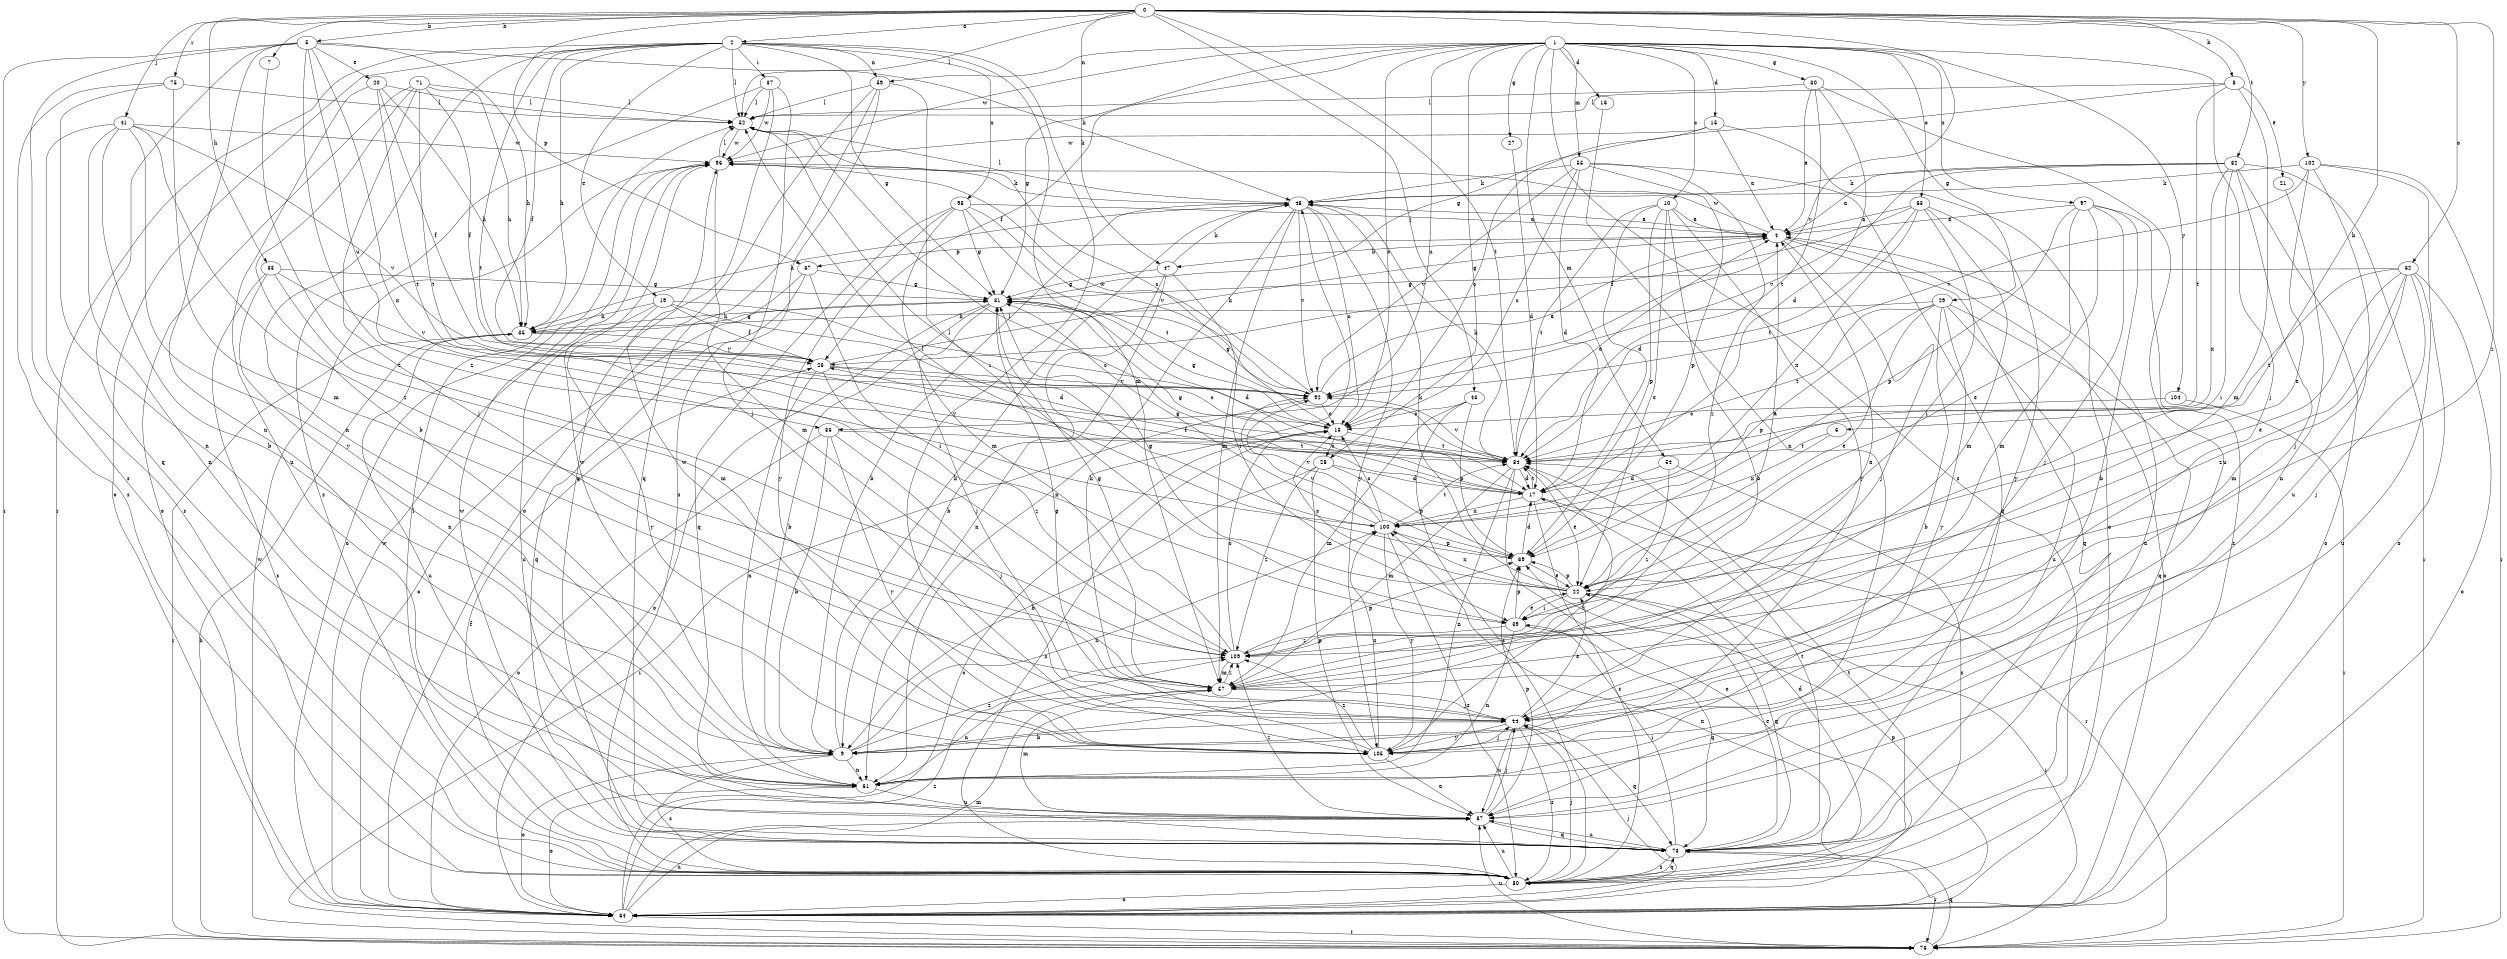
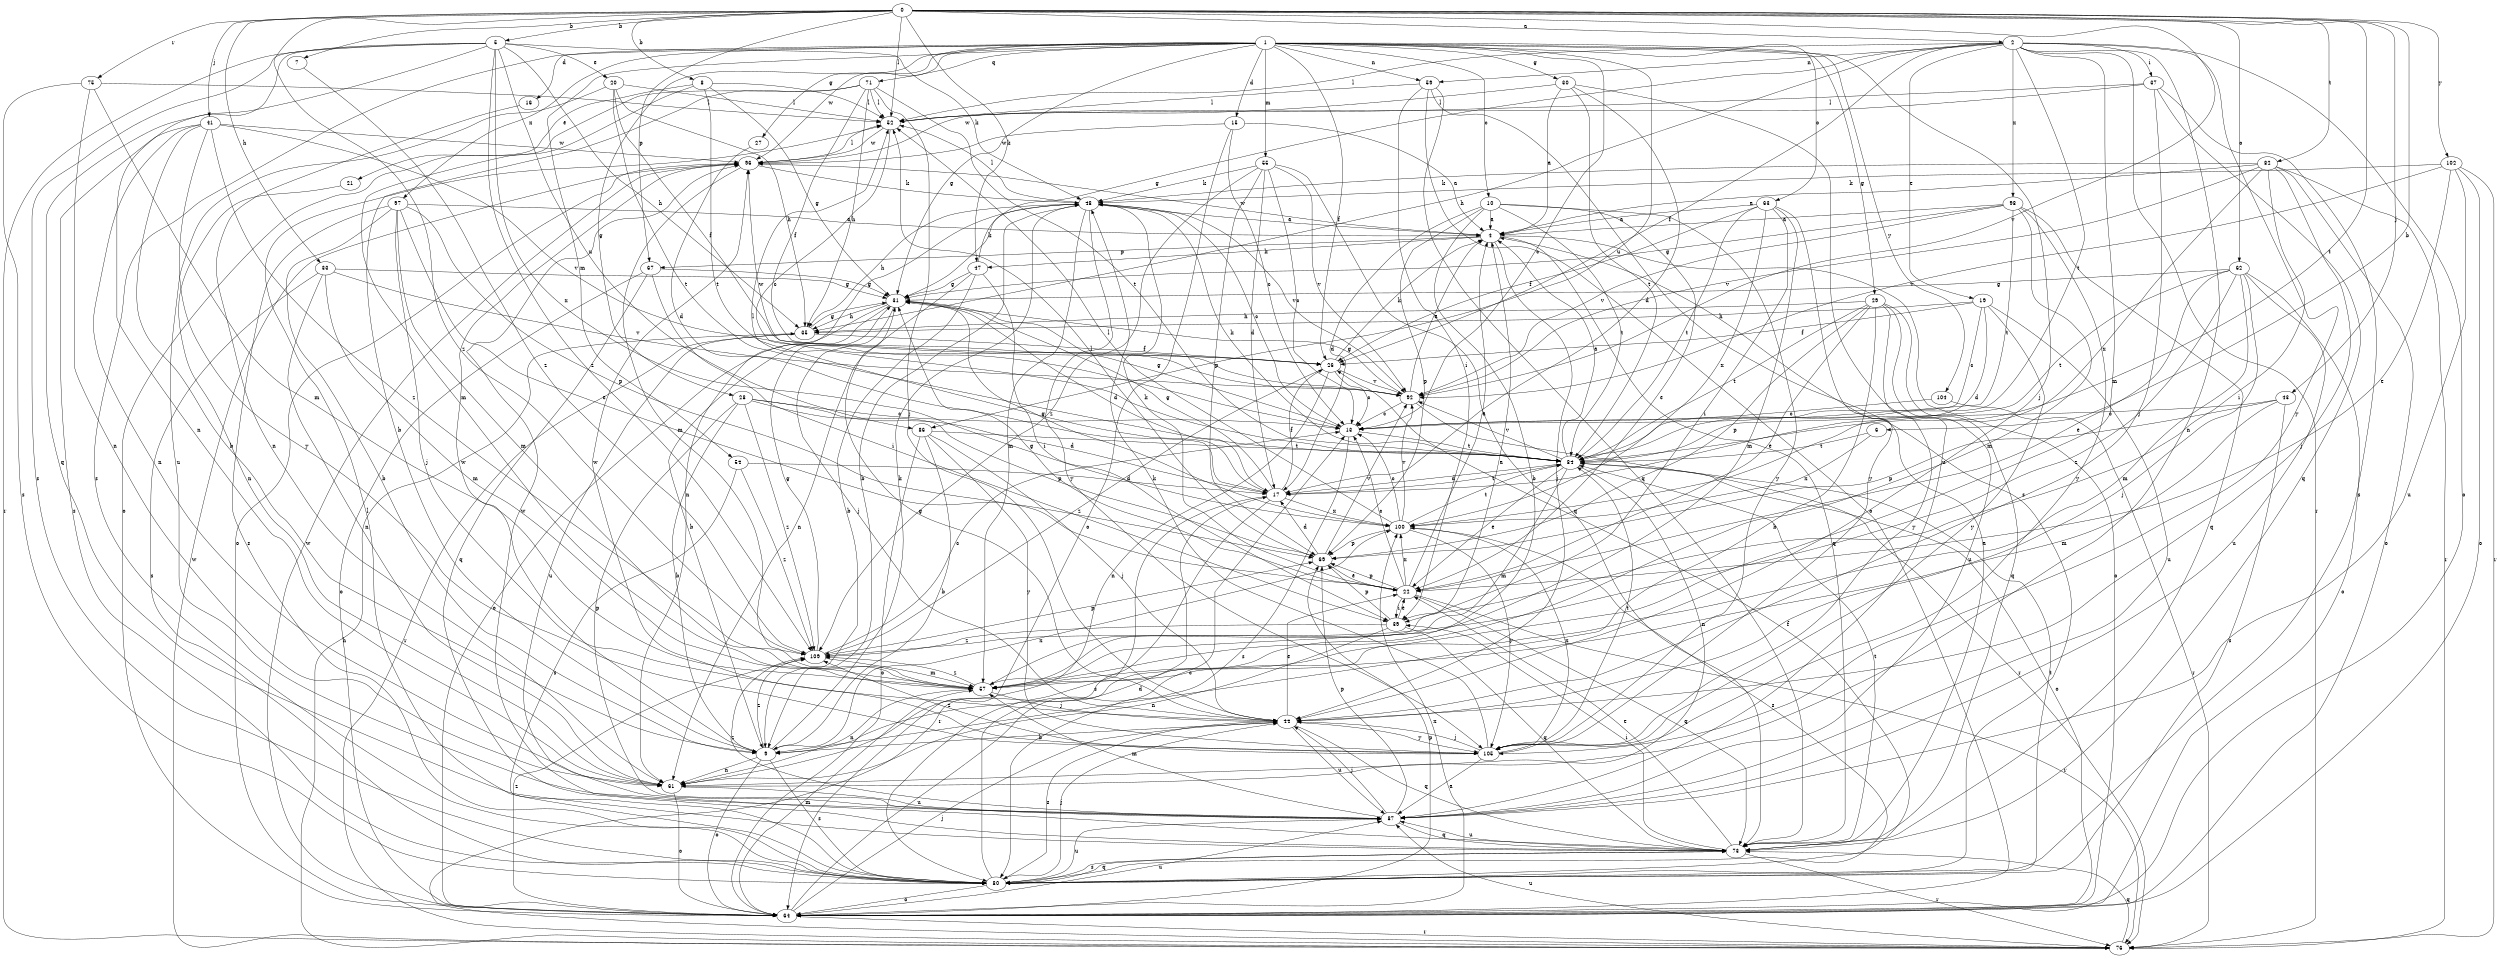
edge "1" -> "71": added, label "q"
edge "35" -> "26": label "y" -> "f"
edge "13" -> "28": reversed
